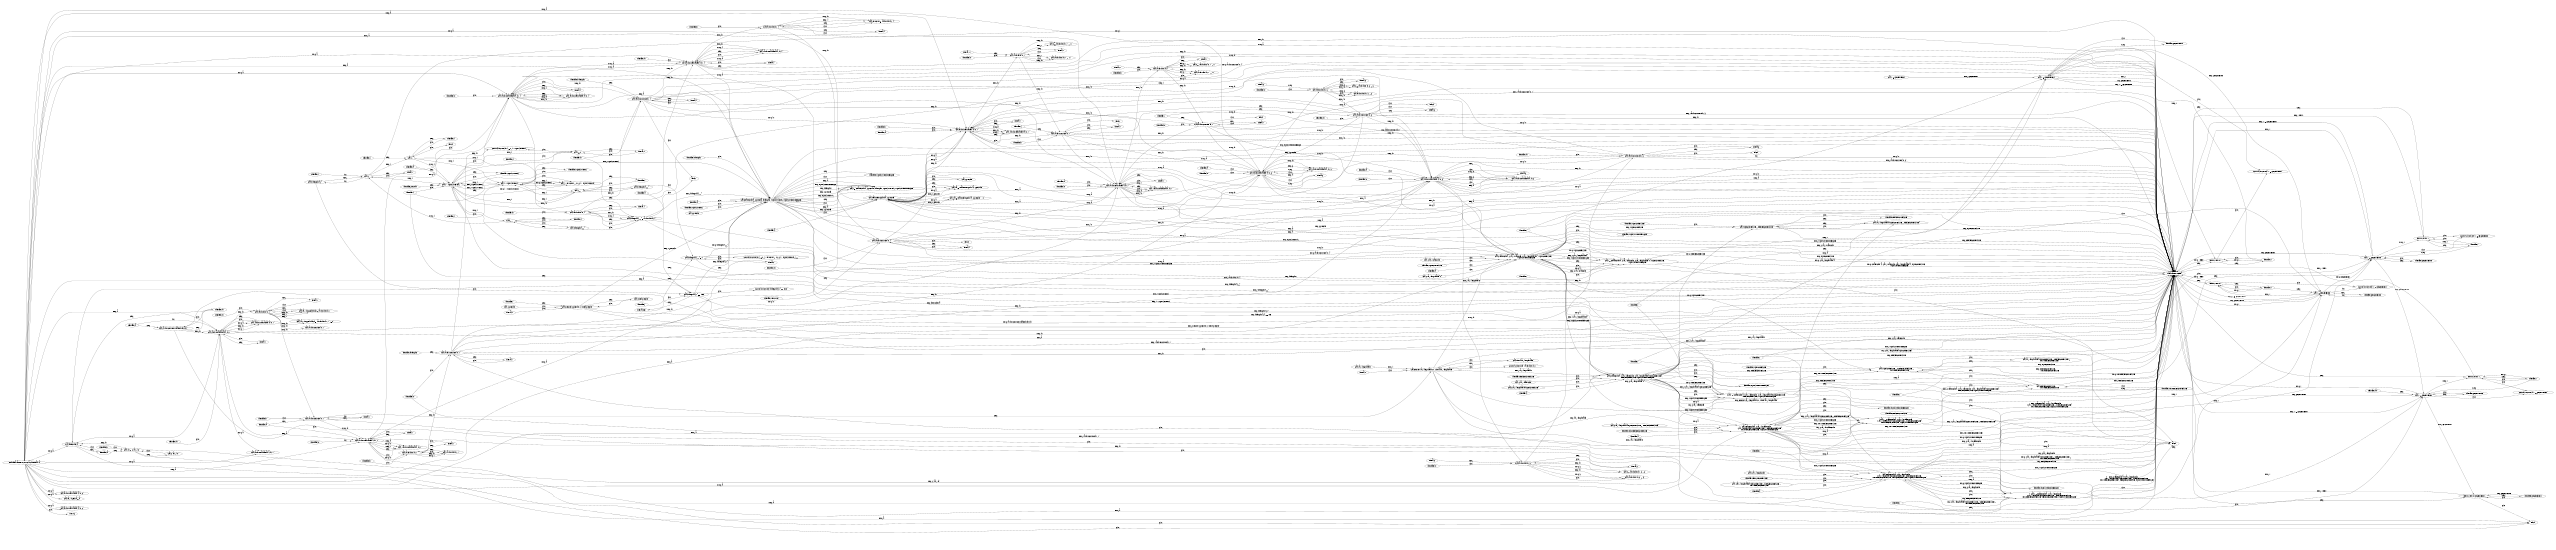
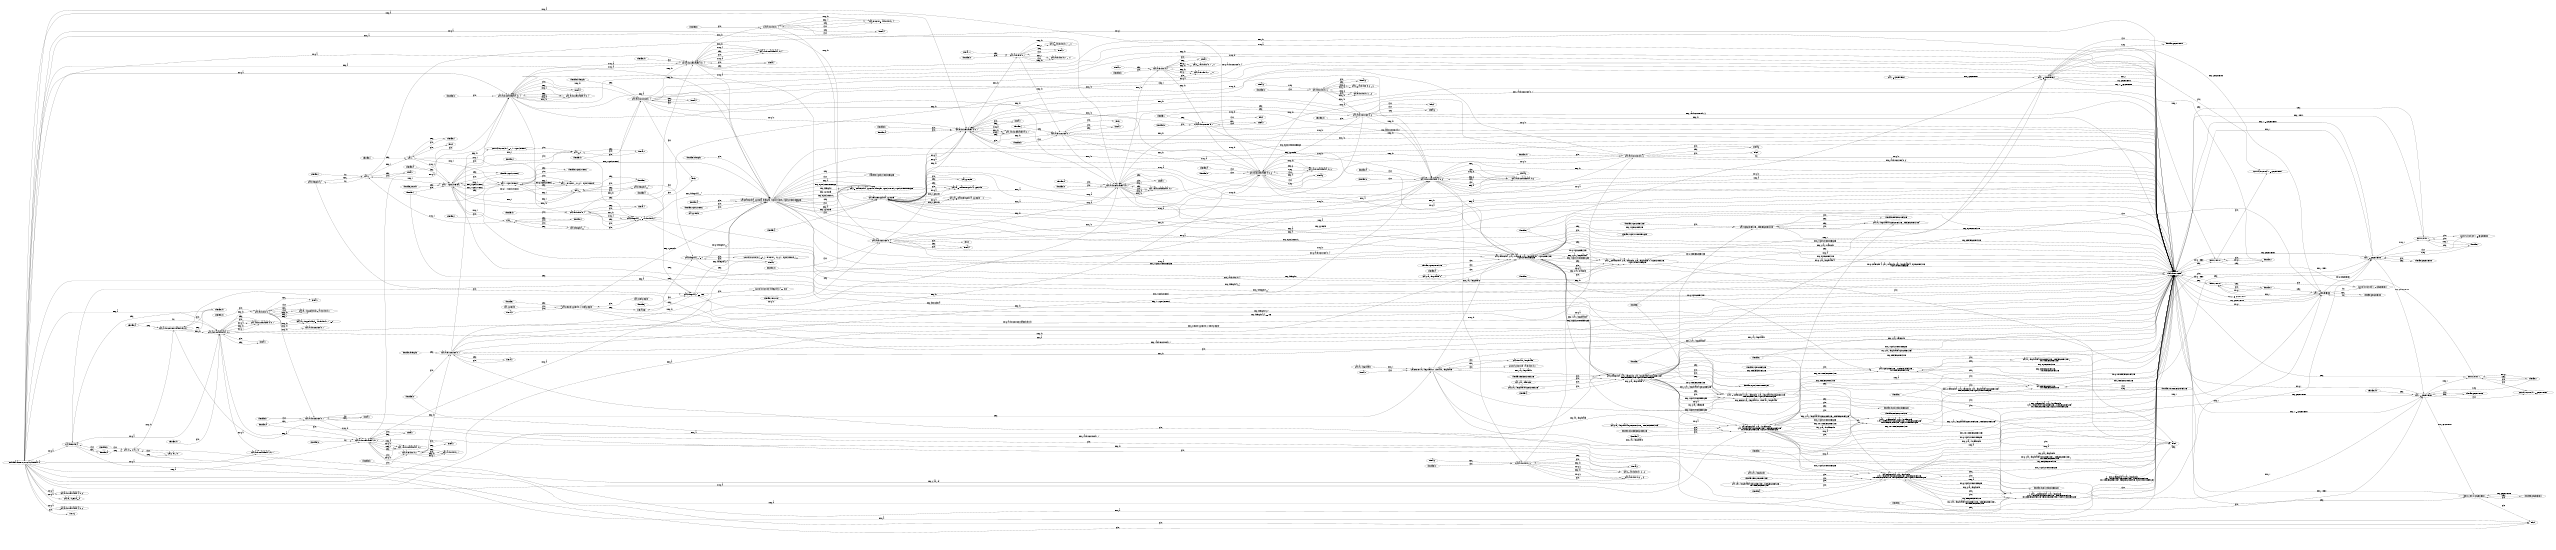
edge "(Call,i = 0)" -> "(ControlStructure,for (i = 0; i < MAX_SYMBOLS;))": reversed
node "(Call,&rar->maincode)": removed
edge "(Call,memset(&precode, 0, sizeof(precode)))" -> "(Call,sizeof(precode))": now "(Call,memset(&precode, 0, sizeof(precode)))" -> "(Literal,0xF)"
edge "(Call,*br = &(rar->br))" -> "(Call,free_codes(a))": now "(Call,*br = &(rar->br))" -> "(Call,rar_br_consume_unalined_bits(br))"
